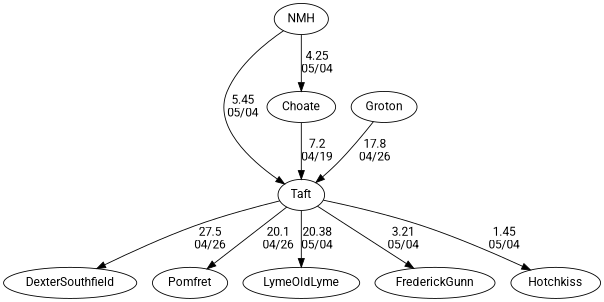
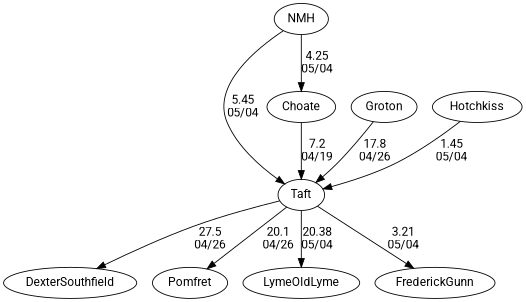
edge "Taft" -> "Hotchkiss": reversed
